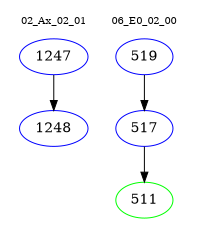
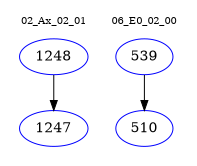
node "519": label "519" -> "539"
edge "1247" -> "1248": reversed
node "517": label "517" -> "510"
node "511": removed
